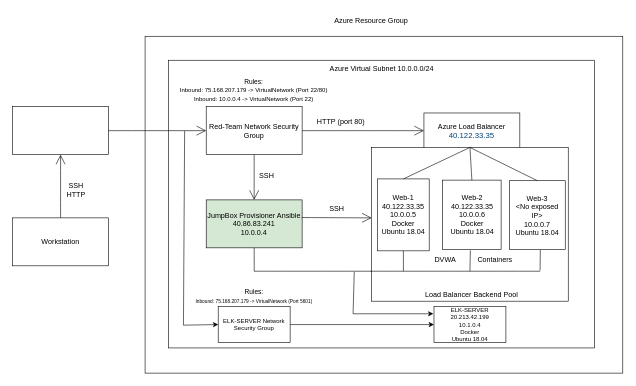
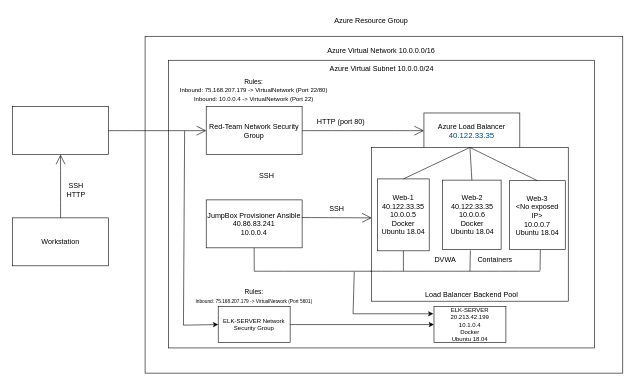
node "Azure Virtual Network 10.0.0.0/16": added
edge "Red-Team Network Security Group" -> "JumpBox Provisioner Ansible 40.86.83.241 10.0.0.4": removed
node "JumpBox Provisioner Ansible 40.86.83.241 10.0.0.4": fillcolor #d5e8d4 -> #ffffff
